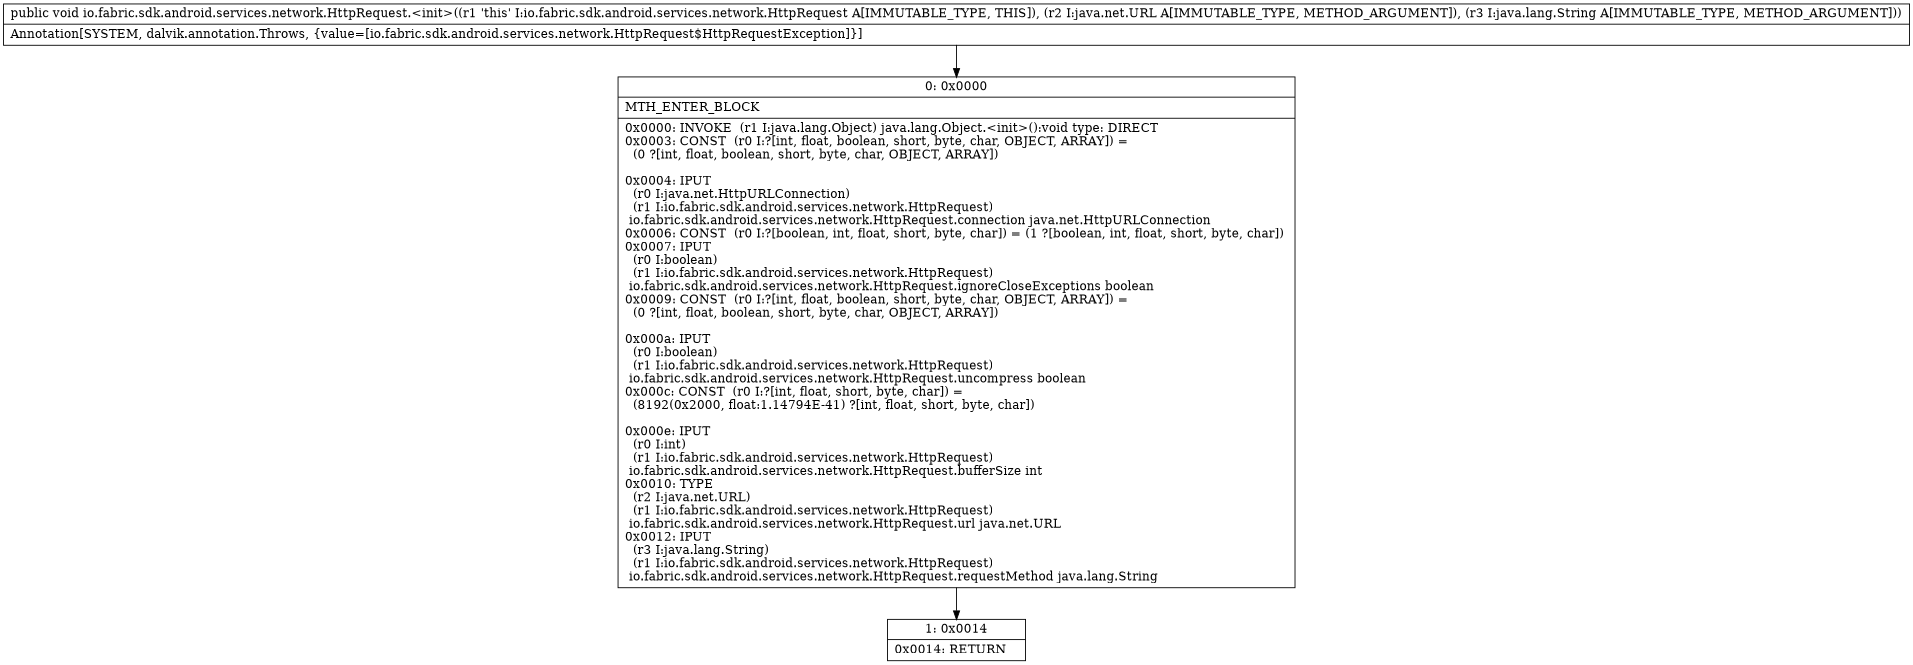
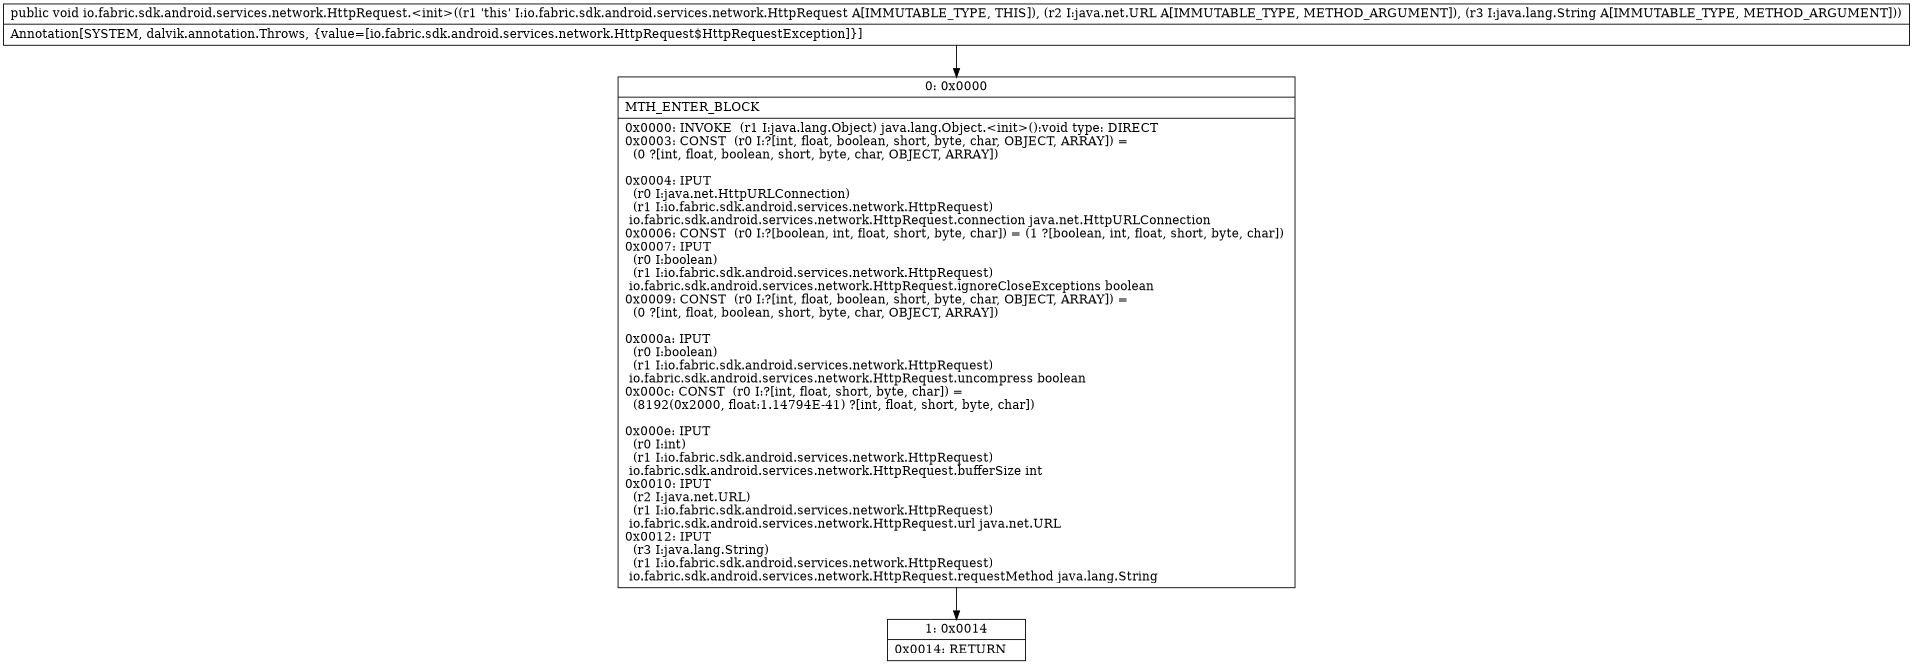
node "0: 0x0000": text "0x0010: TYPE" -> "0x0010: IPUT"
